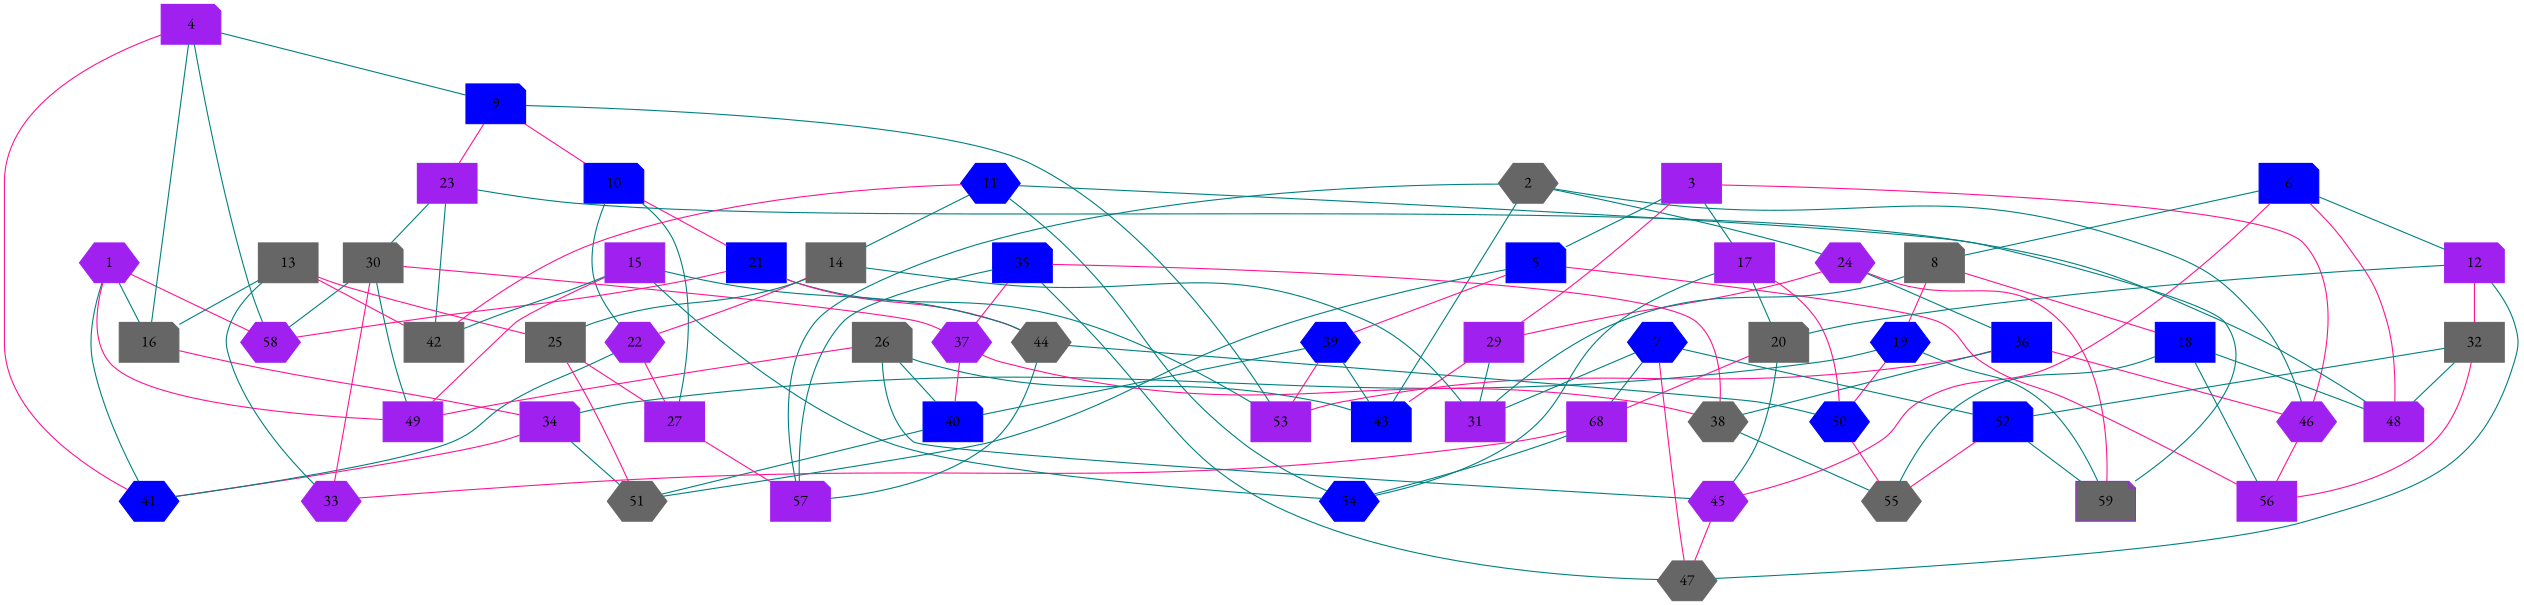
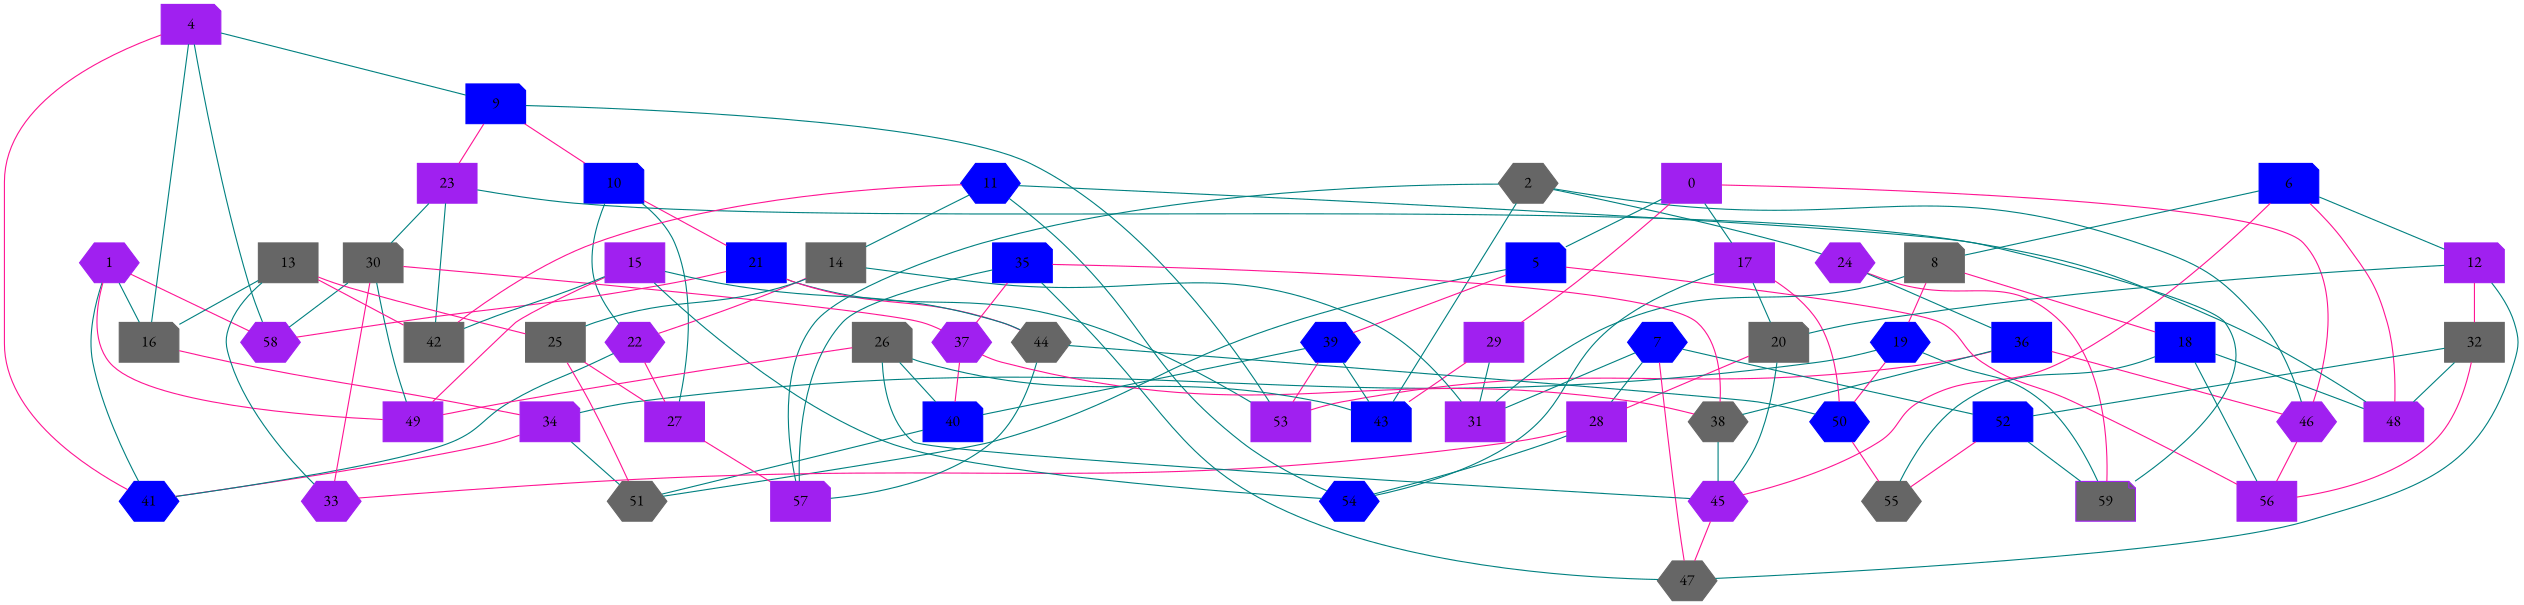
node "3": label "3" -> "0"
edge "24" -- "29": removed
node "68": label "68" -> "28"
edge "38" -- "55": now "38" -- "45"
